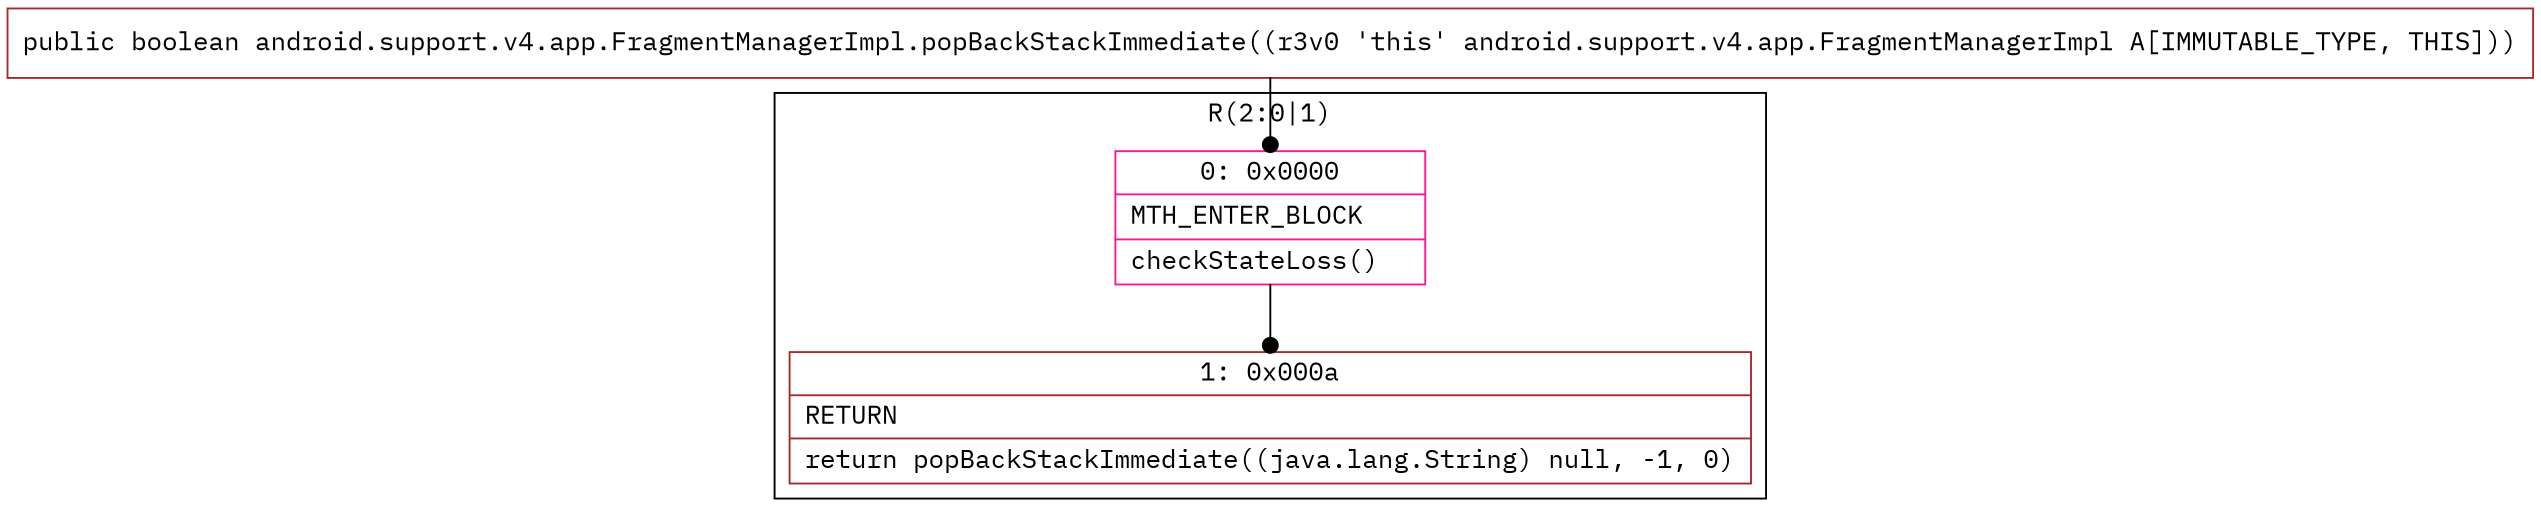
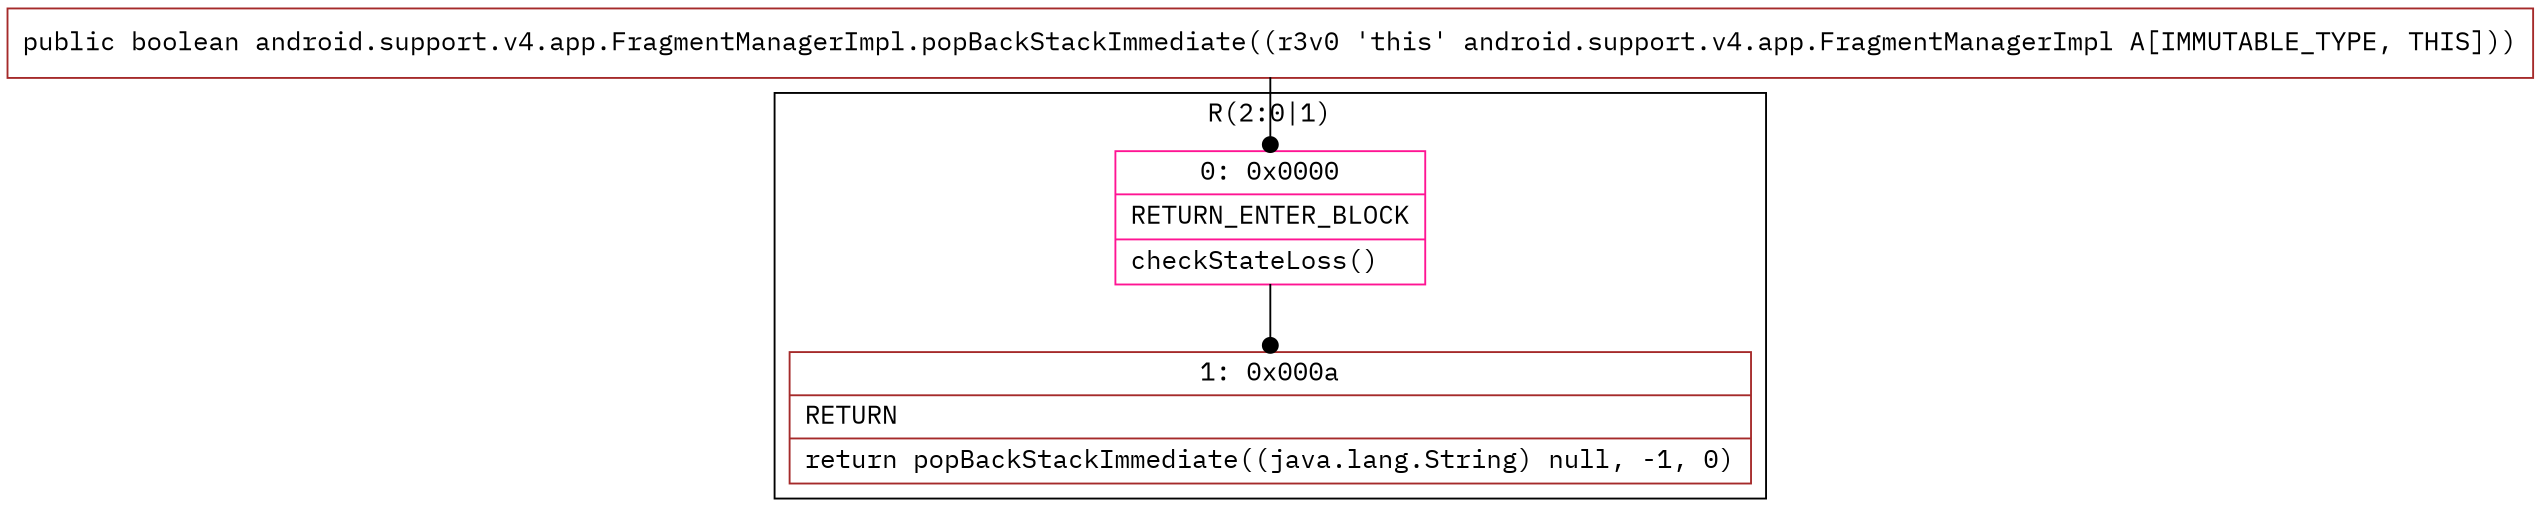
node "0: 0x0000": text "MTH_ENTER_BLOCK" -> "RETURN_ENTER_BLOCK"
